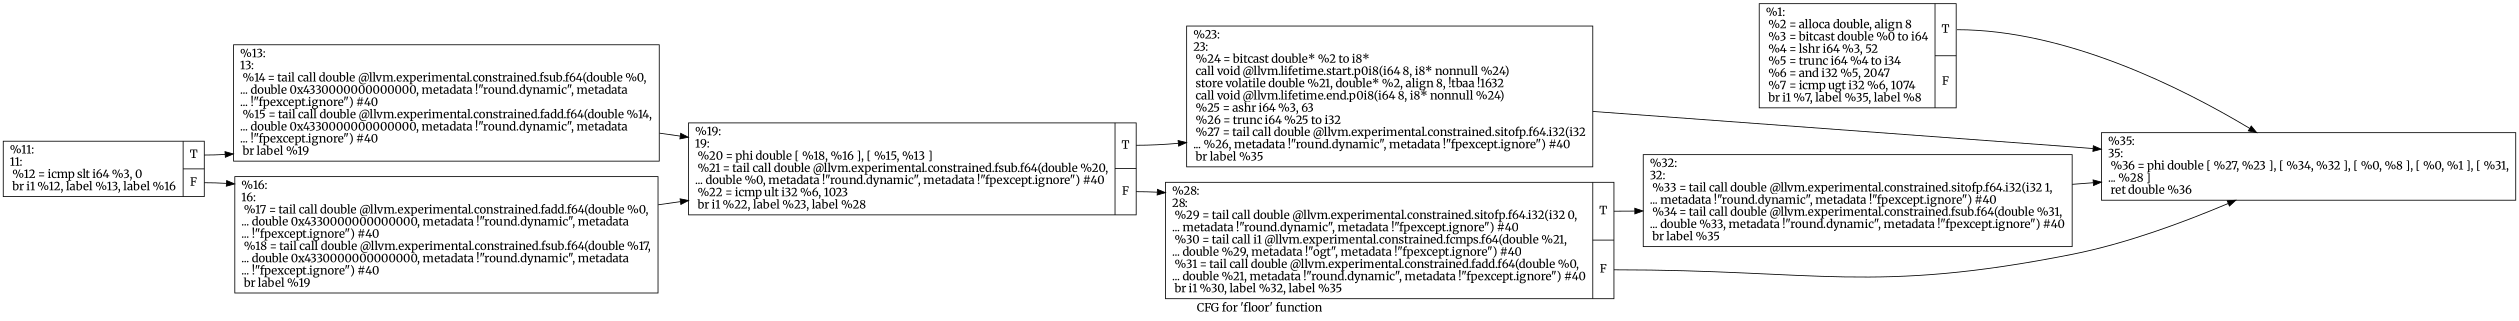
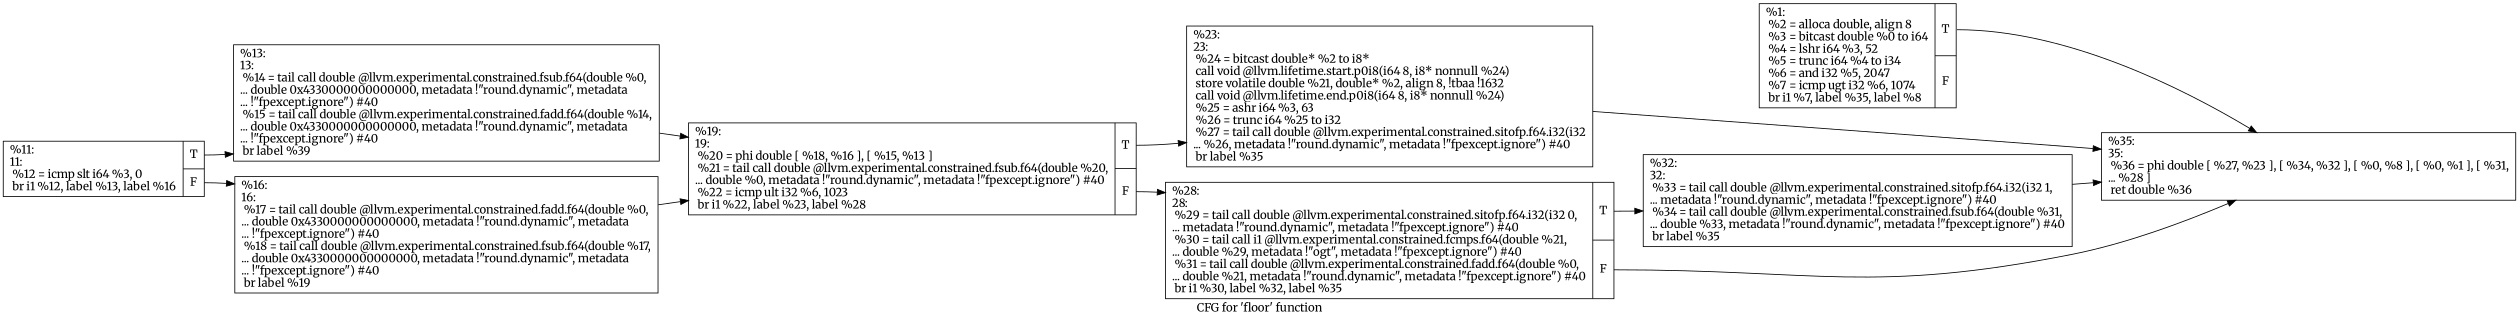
node "%13:": text "br label %19" -> "br label %39"
